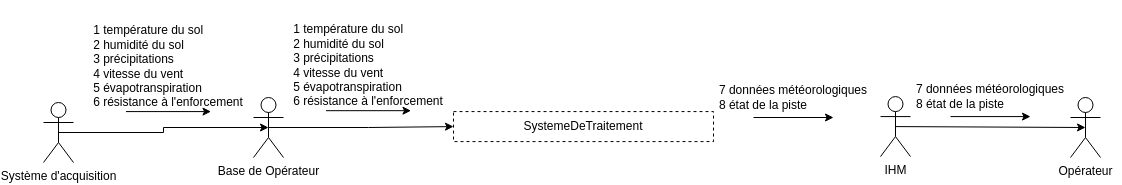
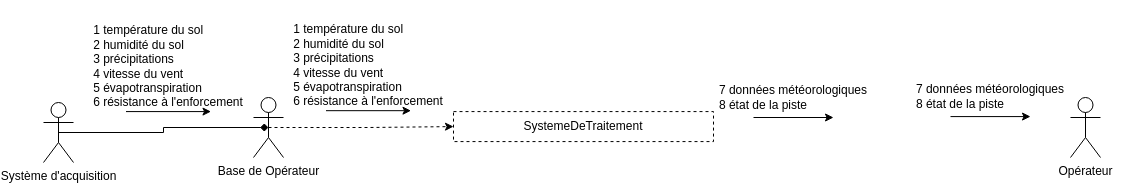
node "IHM": removed
edge "IHM" -> "Opérateur": removed
edge "Système d'acquisition" -> "Base de Opérateur": arrowhead classic -> diamond
edge "Base de Opérateur" -> "SystemeDeTraitement": style solid -> dashed
